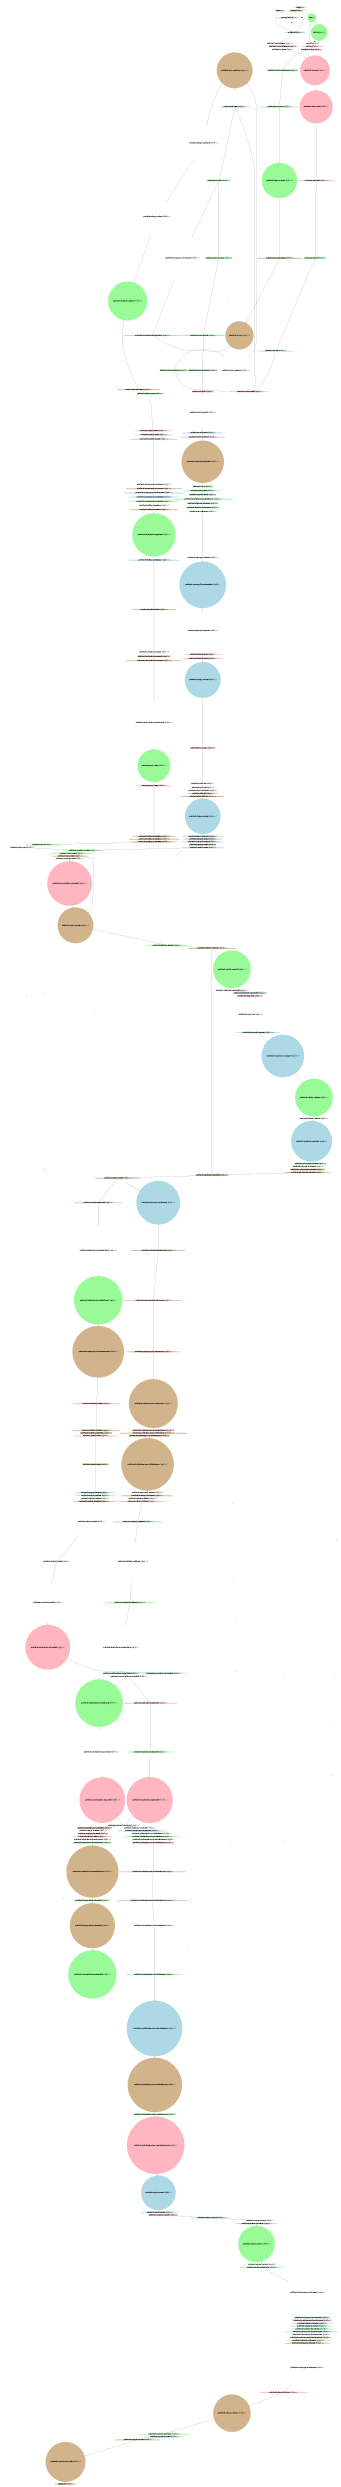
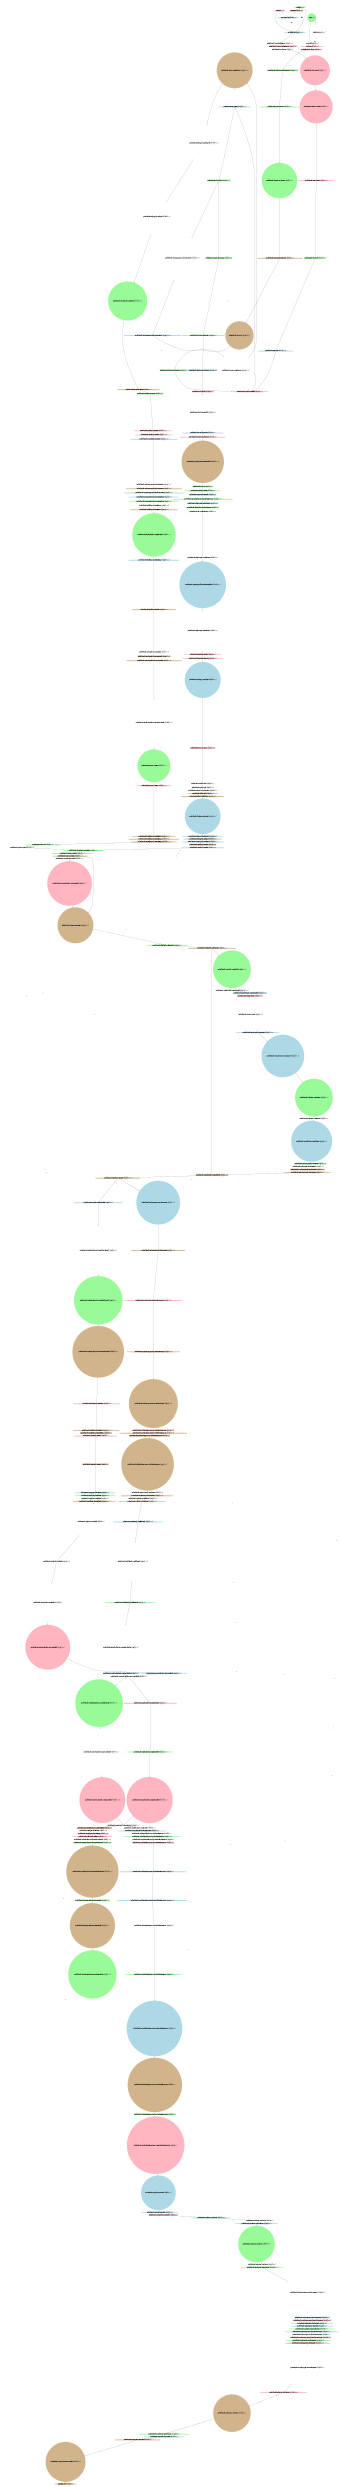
node "PulsarAdmin admin@@@2@@@['0', '0', '1']": fillcolor palegreen -> white
